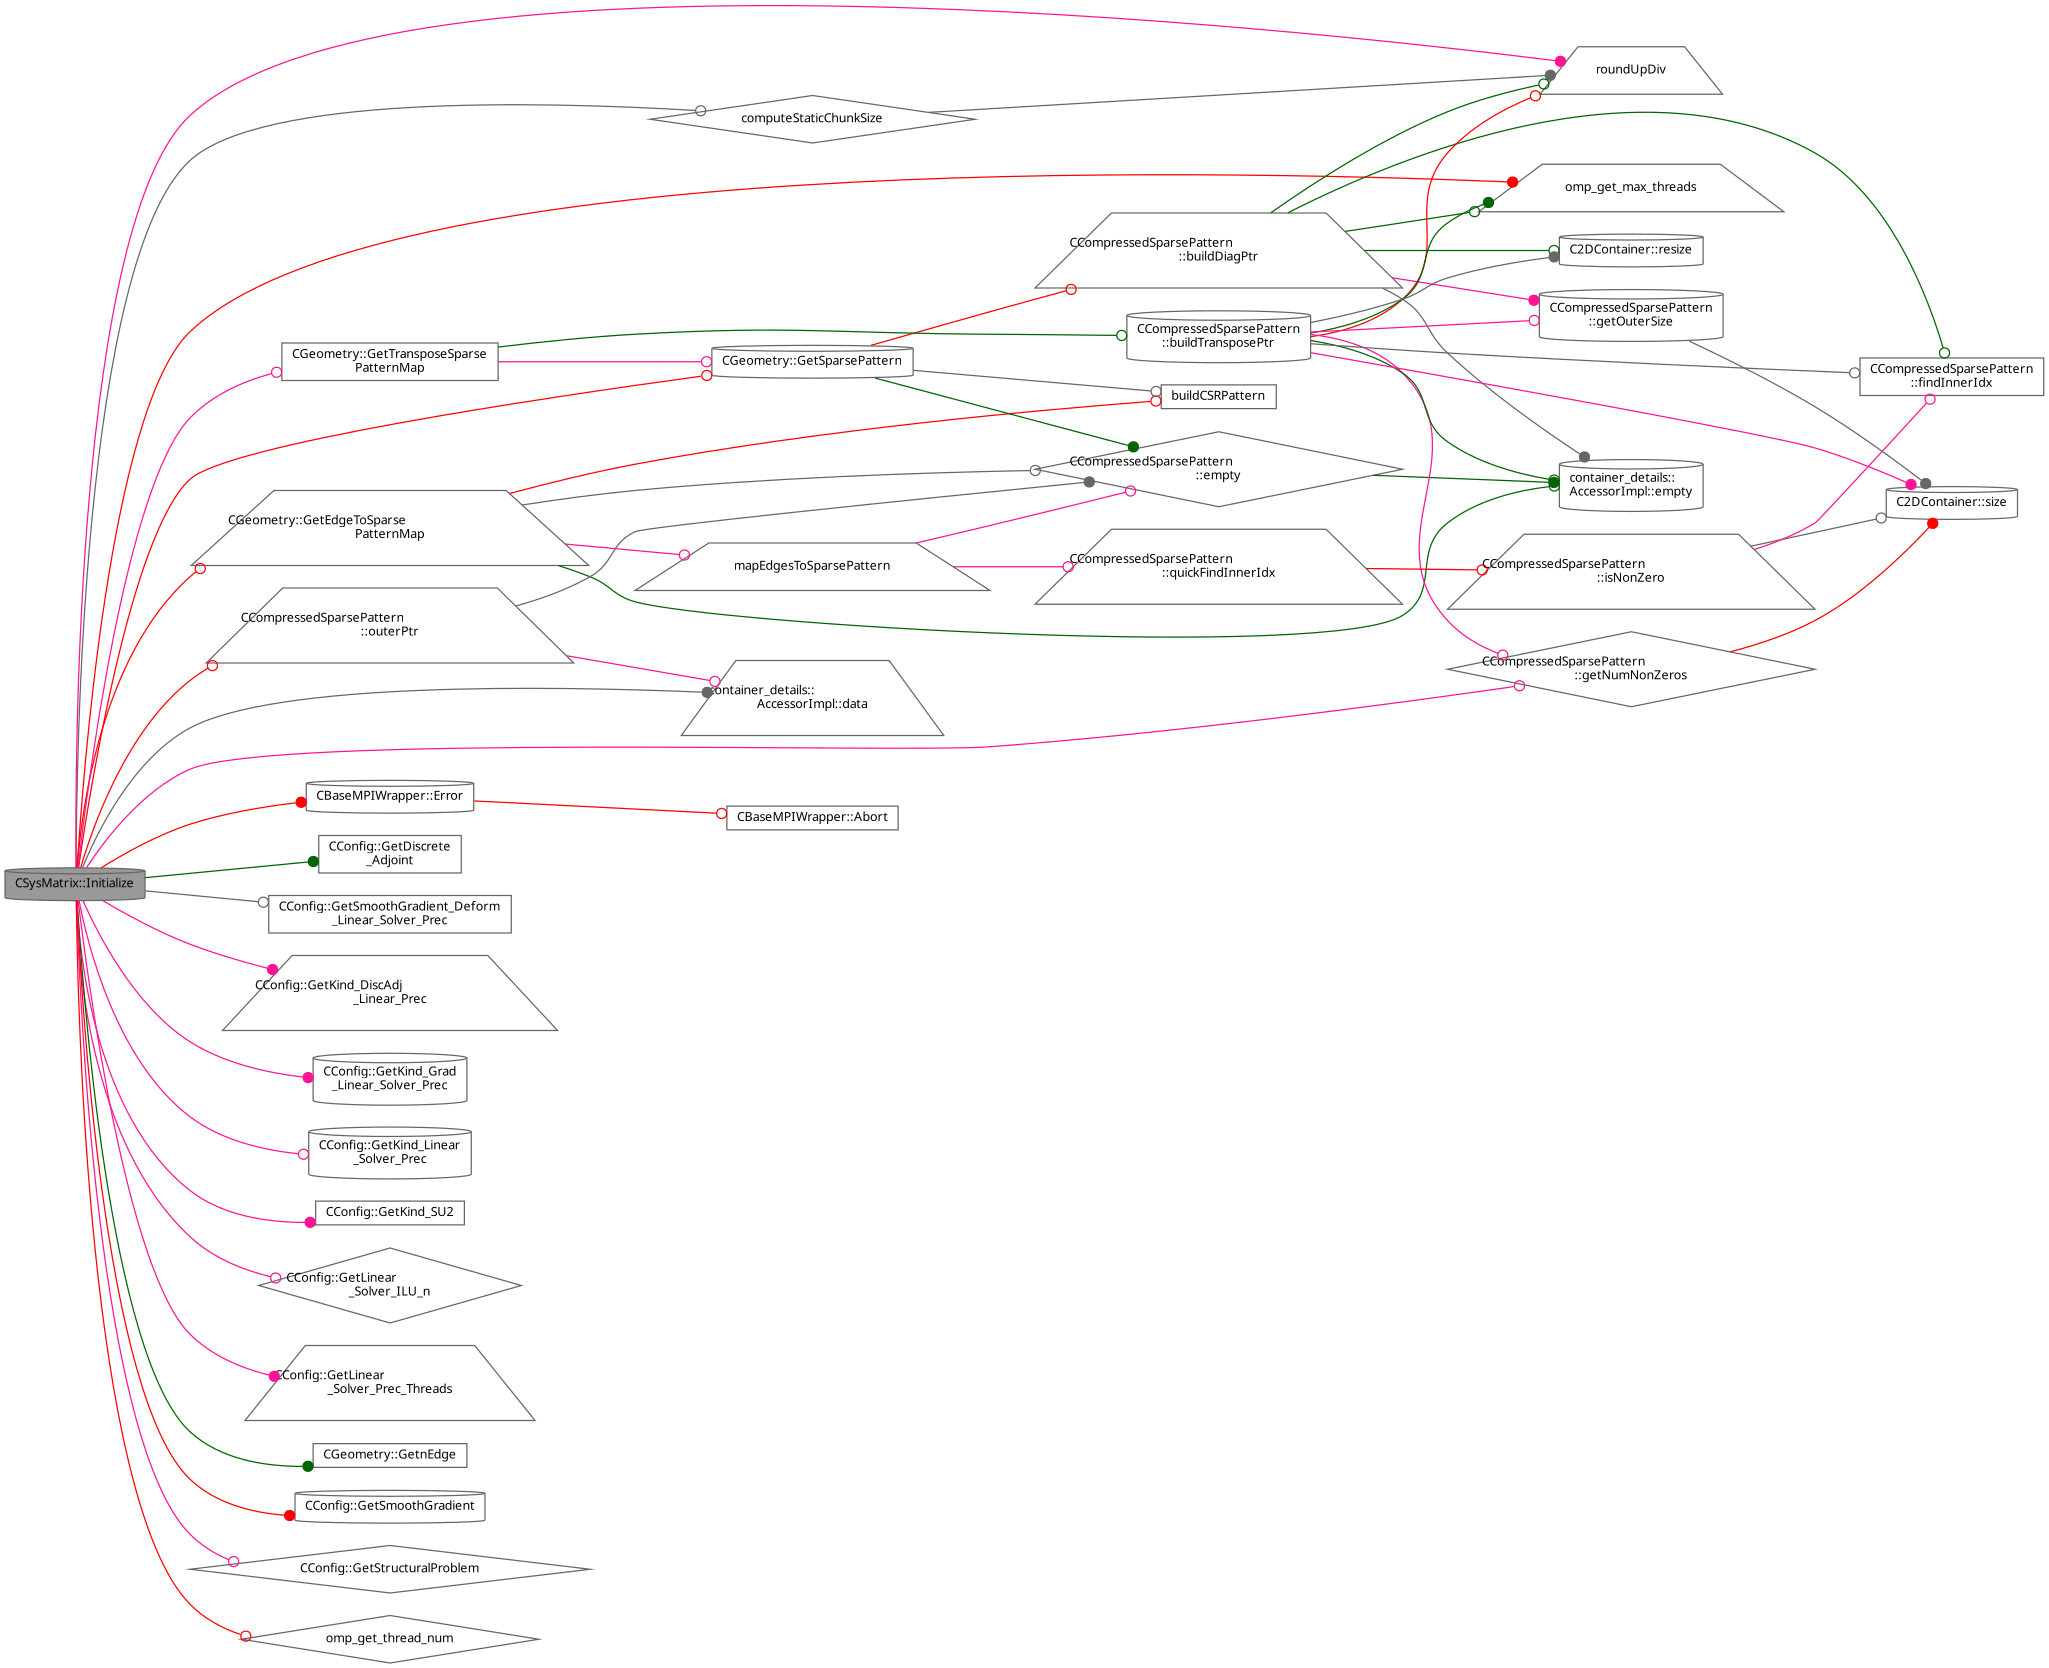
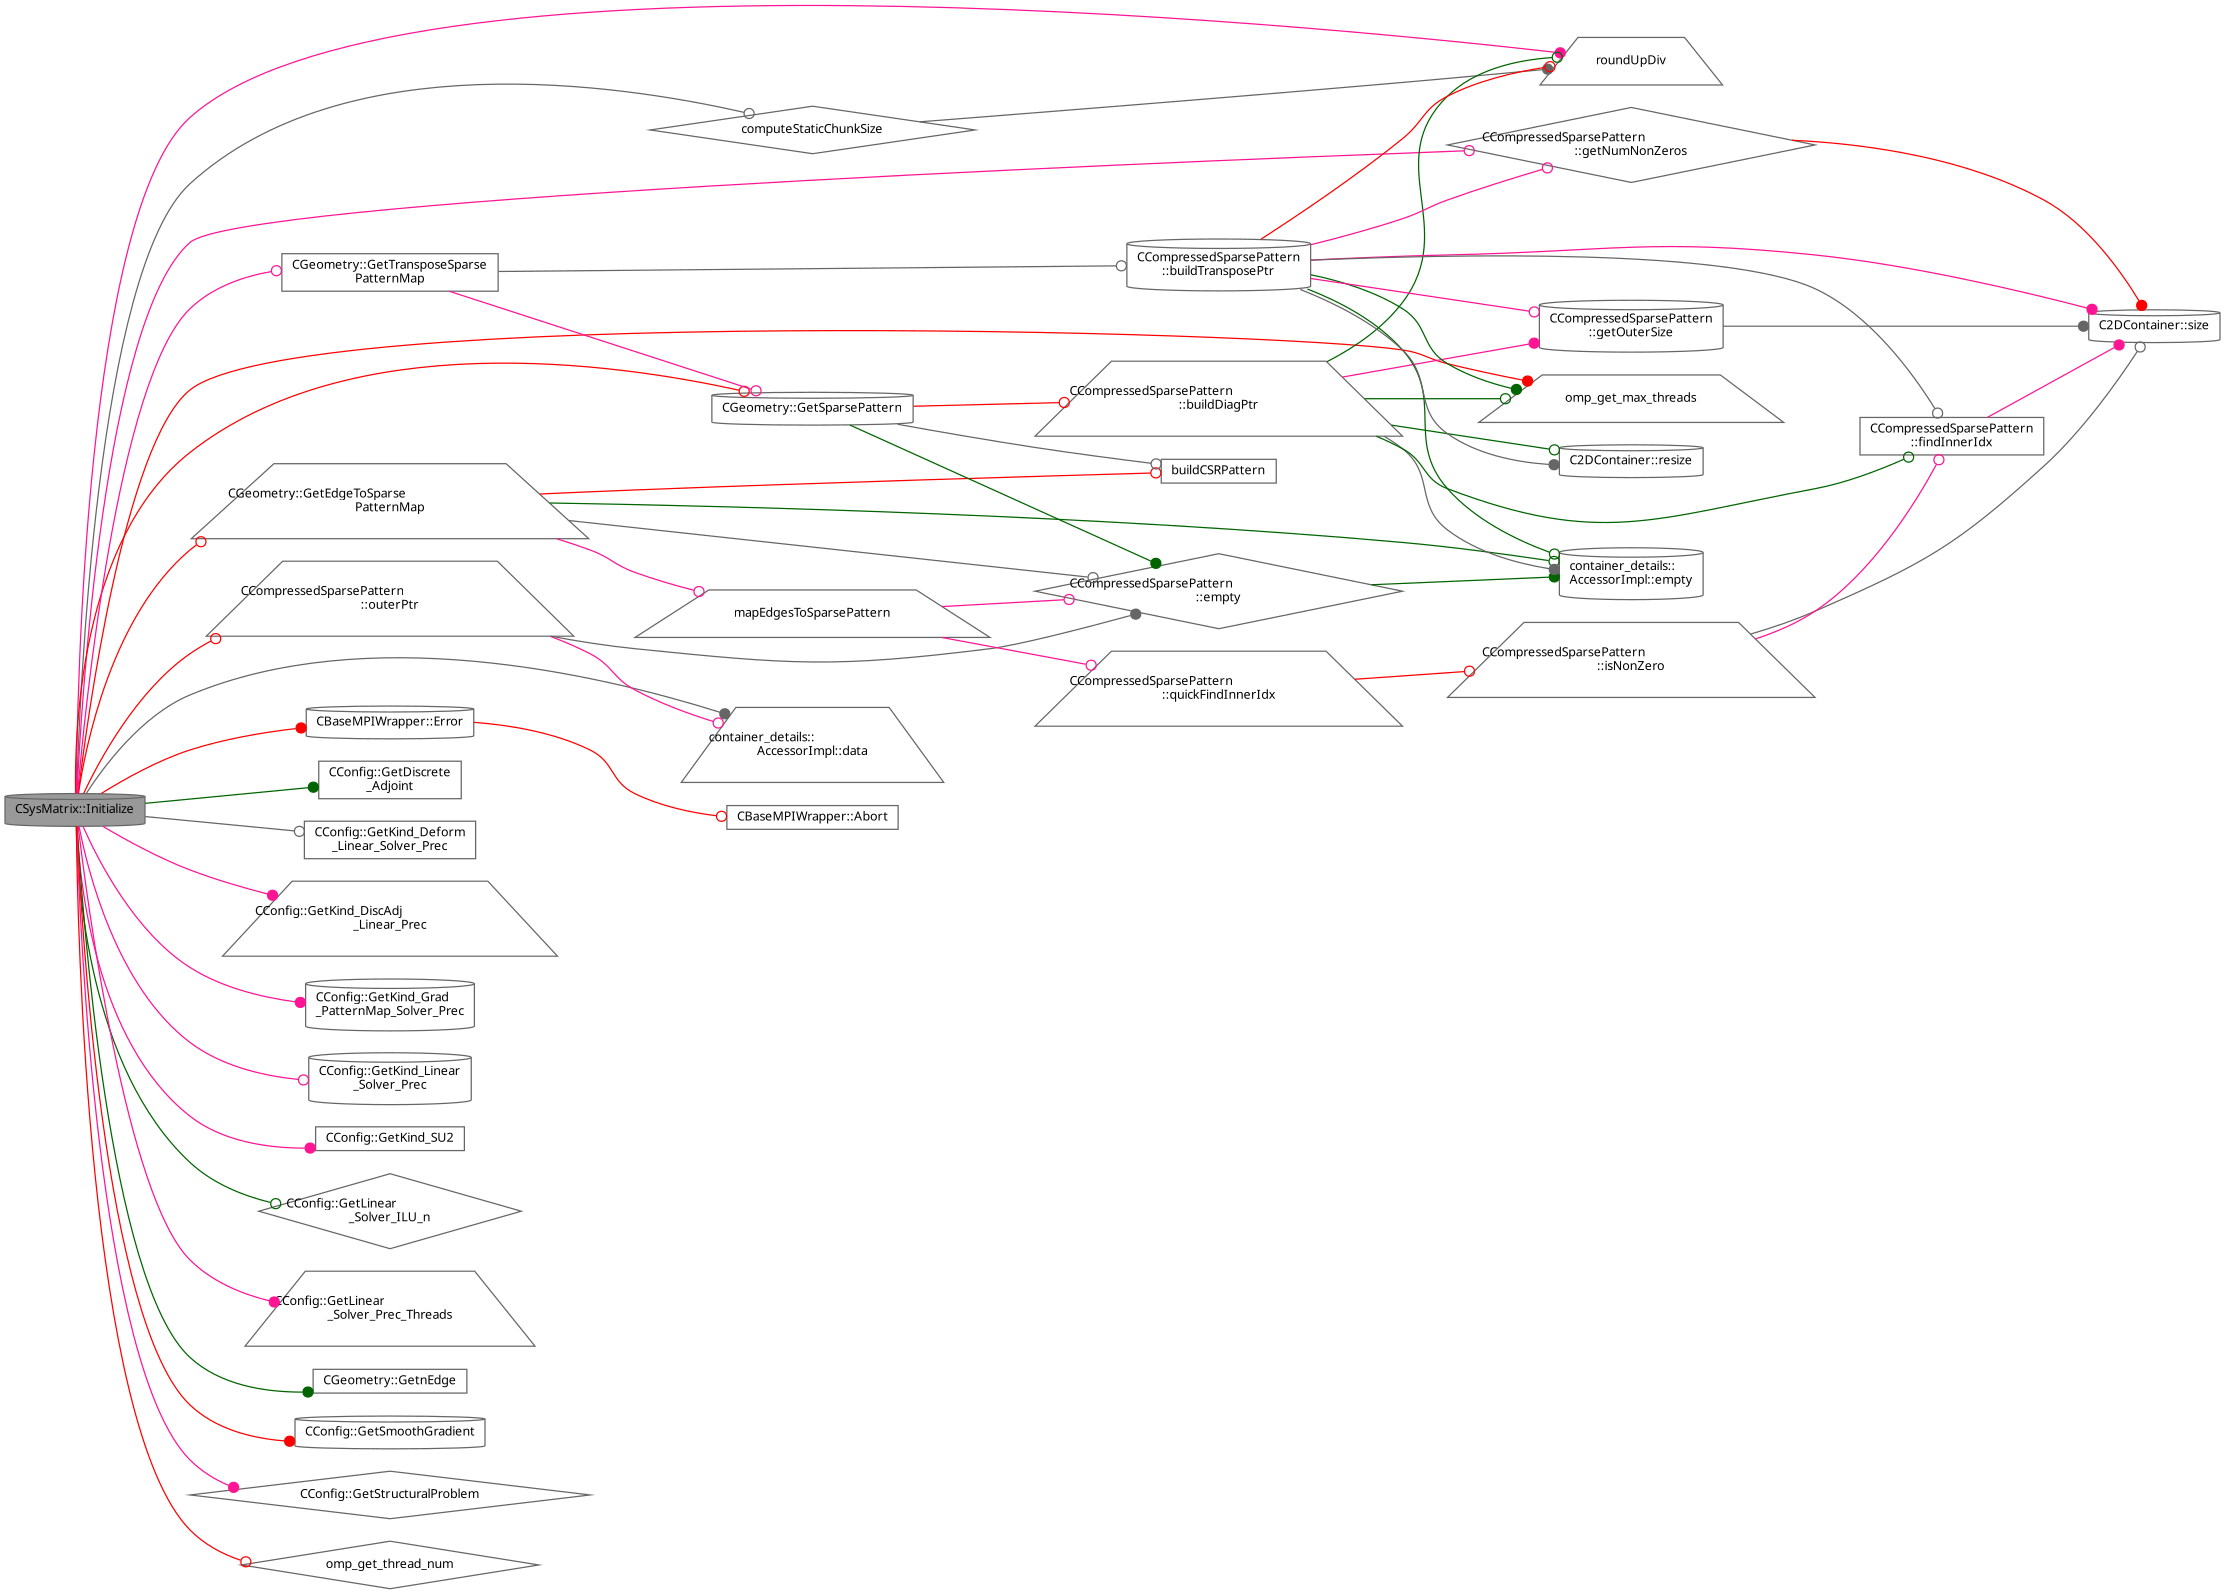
edge "CGeometry::GetTransposeSparse PatternMap" -> "CCompressedSparsePattern ::buildTransposePtr": color darkgreen -> gray40
edge "CCompressedSparsePattern ::findInnerIdx" -> "C2DContainer::size": added
node "CConfig::GetSmoothGradient_Deform _Linear_Solver_Prec": label "CConfig::GetSmoothGradient_Deform _Linear_Solver_Prec" -> "CConfig::GetKind_Deform _Linear_Solver_Prec"
node "CConfig::GetKind_Grad _Linear_Solver_Prec": label "CConfig::GetKind_Grad _Linear_Solver_Prec" -> "CConfig::GetKind_Grad _PatternMap_Solver_Prec"
edge "CSysMatrix::Initialize" -> "CConfig::GetLinear _Solver_ILU_n": color deeppink -> darkgreen
edge "CSysMatrix::Initialize" -> "CConfig::GetStructuralProblem": arrowhead odot -> dot
